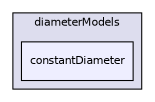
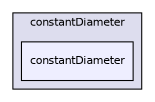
cluster "diameterModels": label "diameterModels" -> "constantDiameter"
